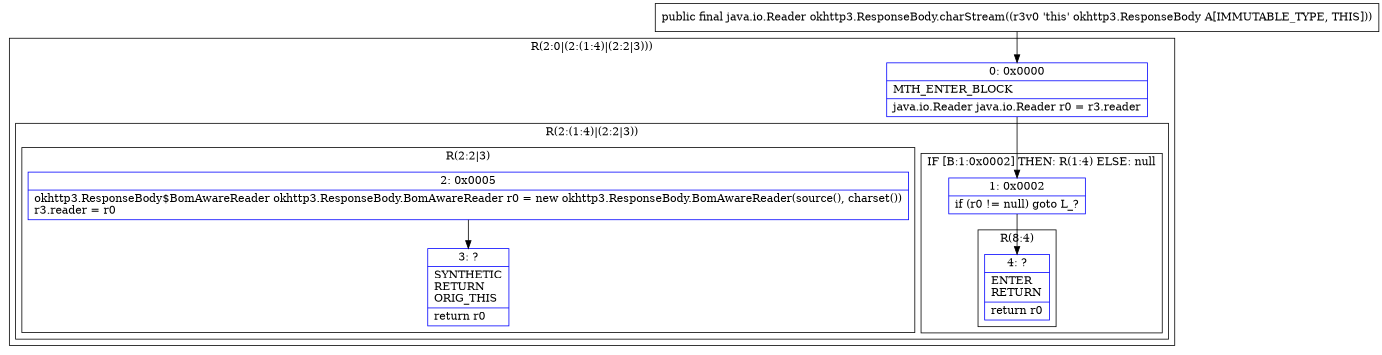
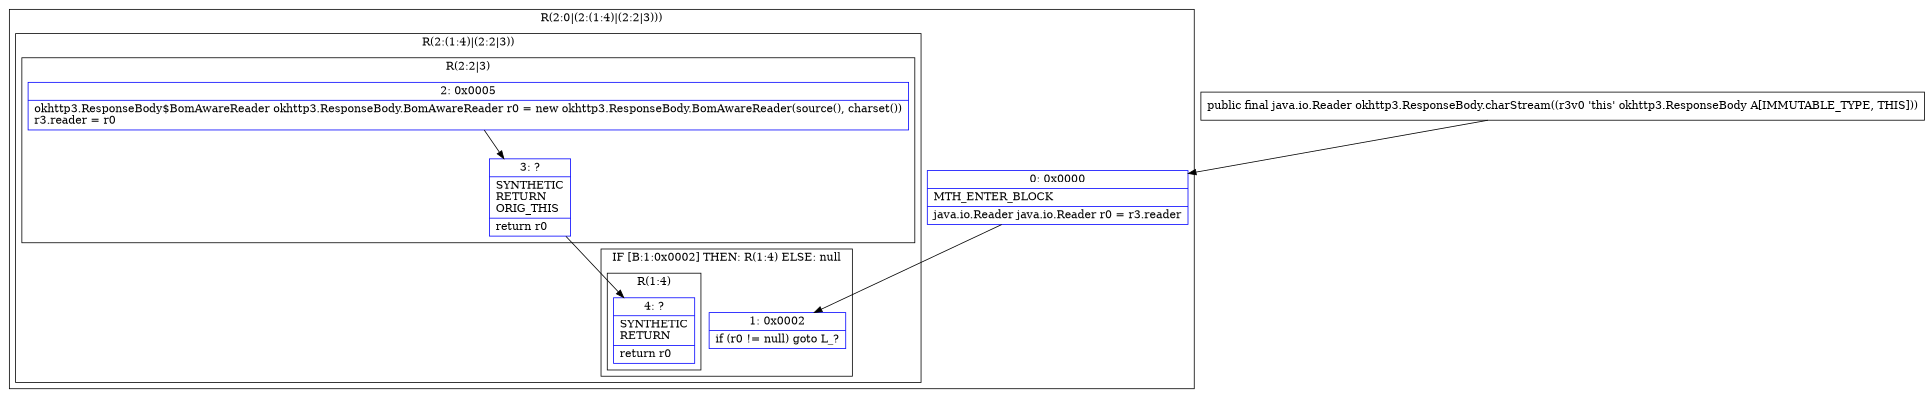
edge "1: 0x0002" -> "4: ?": now "3: ?" -> "4: ?"
cluster "R(8:4)": label "R(8:4)" -> "R(1:4)"
node "4: ?": text "ENTER" -> "SYNTHETIC"
